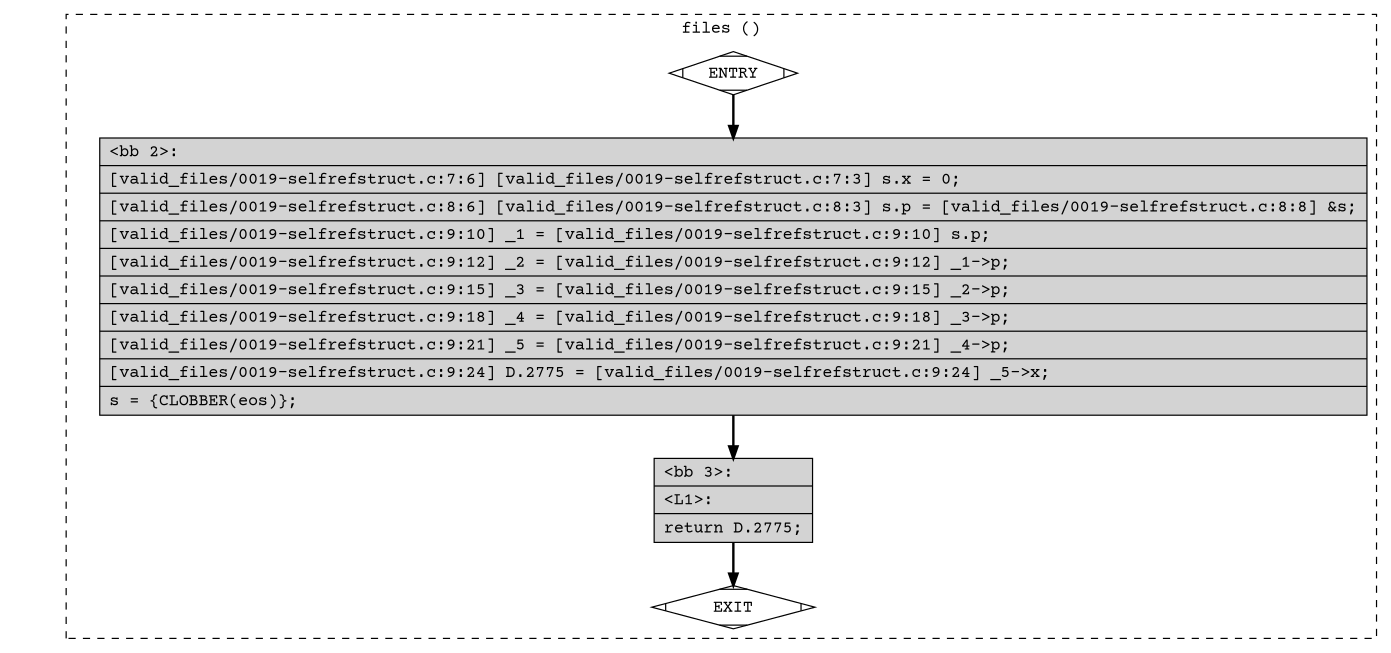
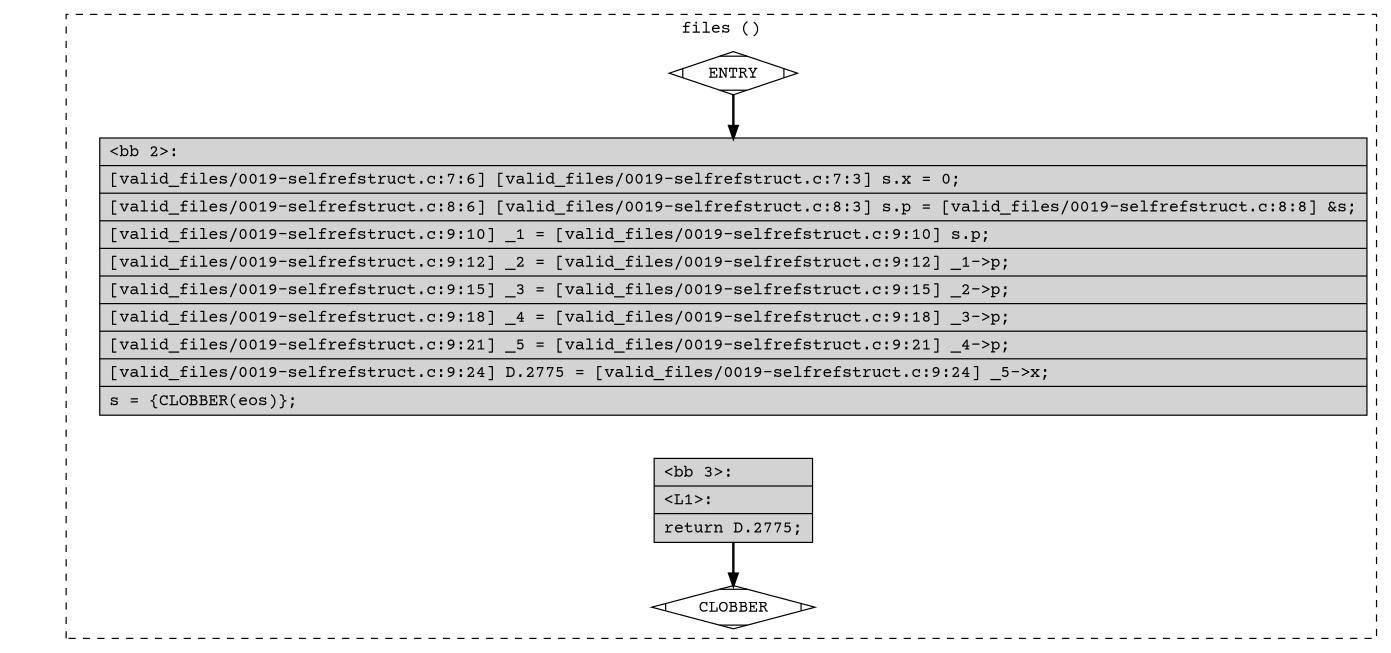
edge "<bb 2>:" -> "<bb 3>:": removed
node "EXIT": label "EXIT" -> "CLOBBER"
